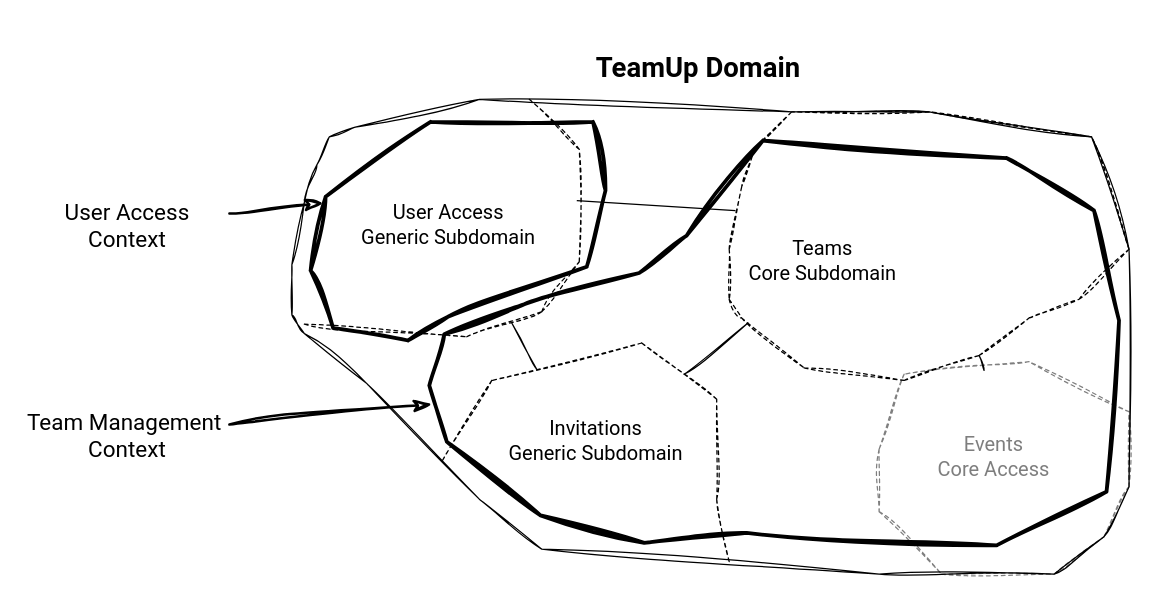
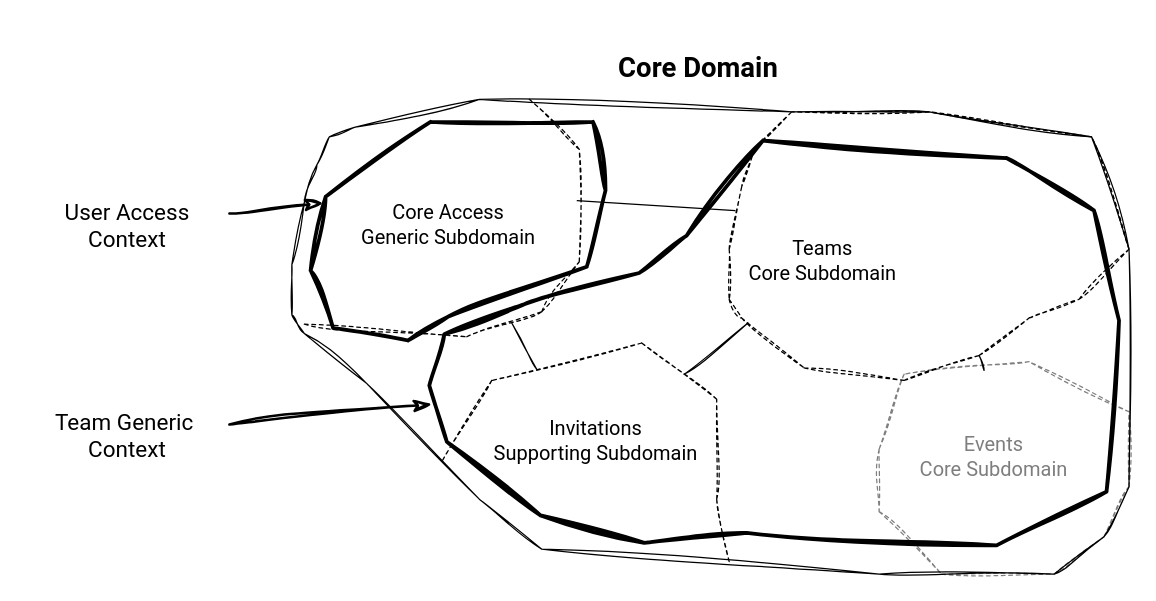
node "TeamUp Domain": label "TeamUp Domain" -> "Core Domain"
node "User Access Generic Subdomain": label "User Access Generic Subdomain" -> "Core Access Generic Subdomain"
node "Team Management Context": label "Team Management Context" -> "Team Generic Context"
node "Invitations Generic Subdomain": label "Invitations Generic Subdomain" -> "Invitations Supporting Subdomain"
node "Events Core Access": label "Events Core Access" -> "Events Core Subdomain"
